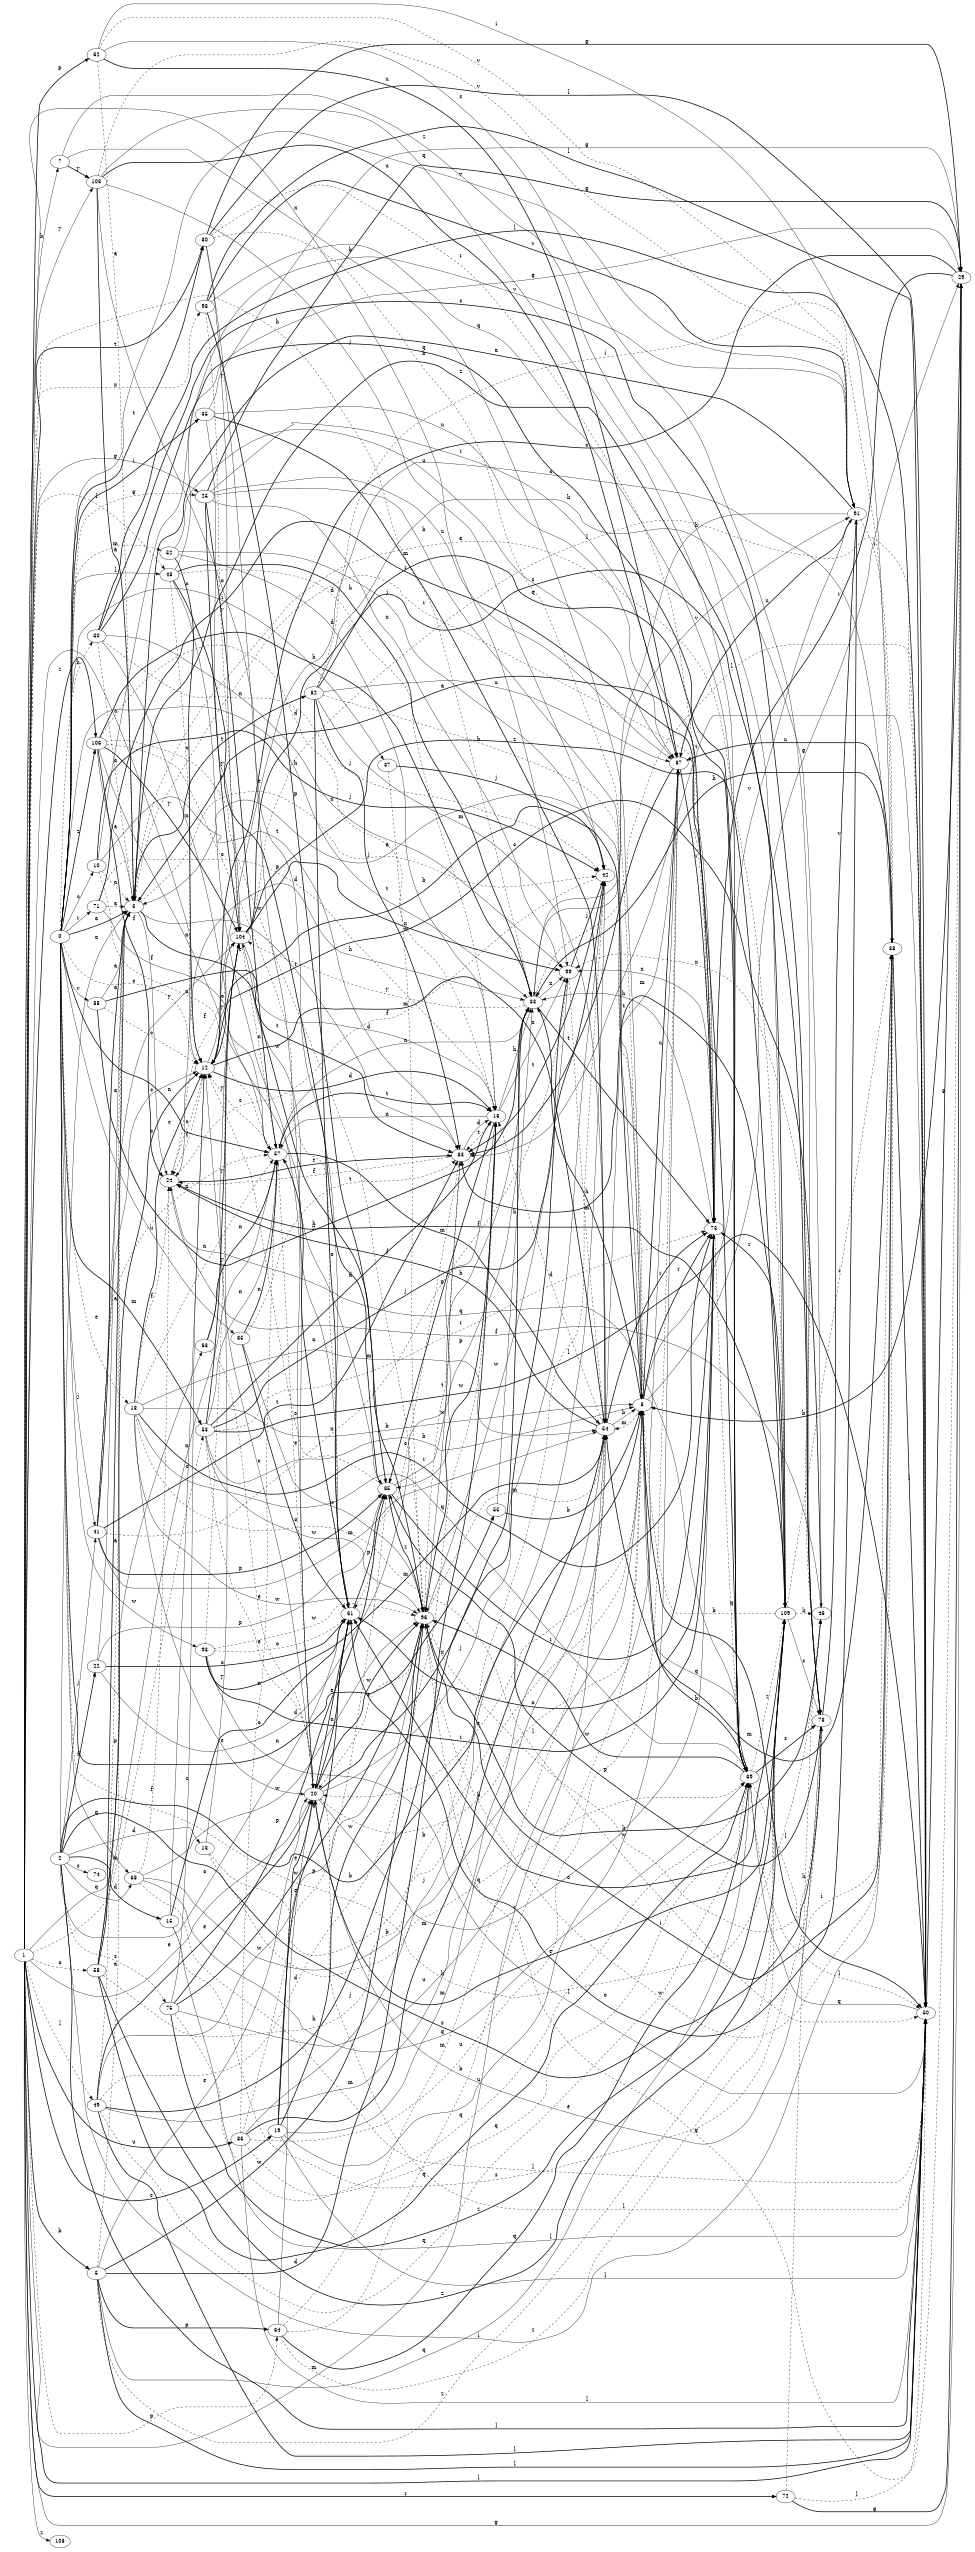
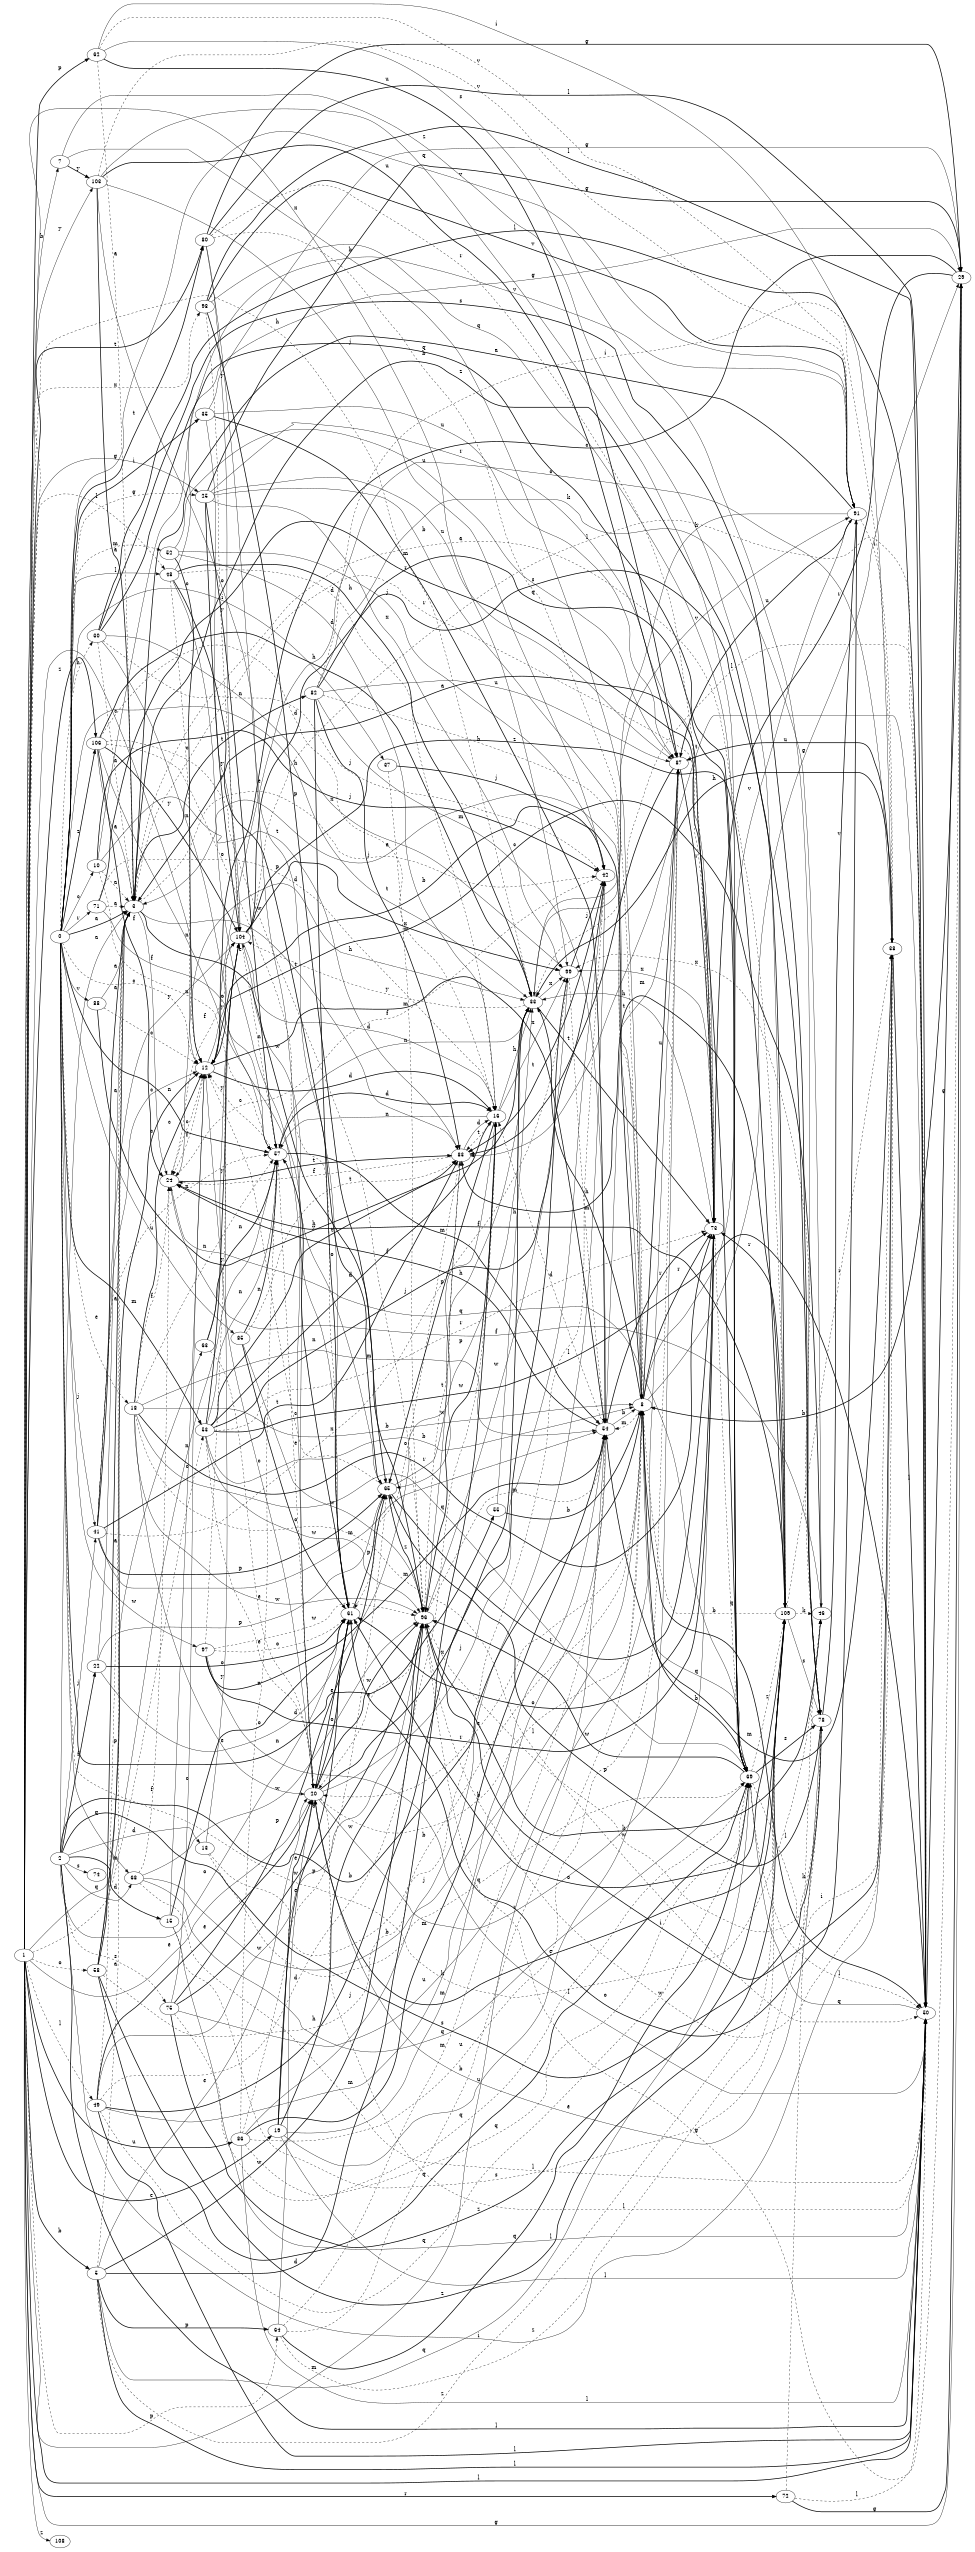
edge "88" -> "83": now "53" -> "83"
edge "57" -> "16": label "t" -> "d"
node "93": label "93" -> "97"
